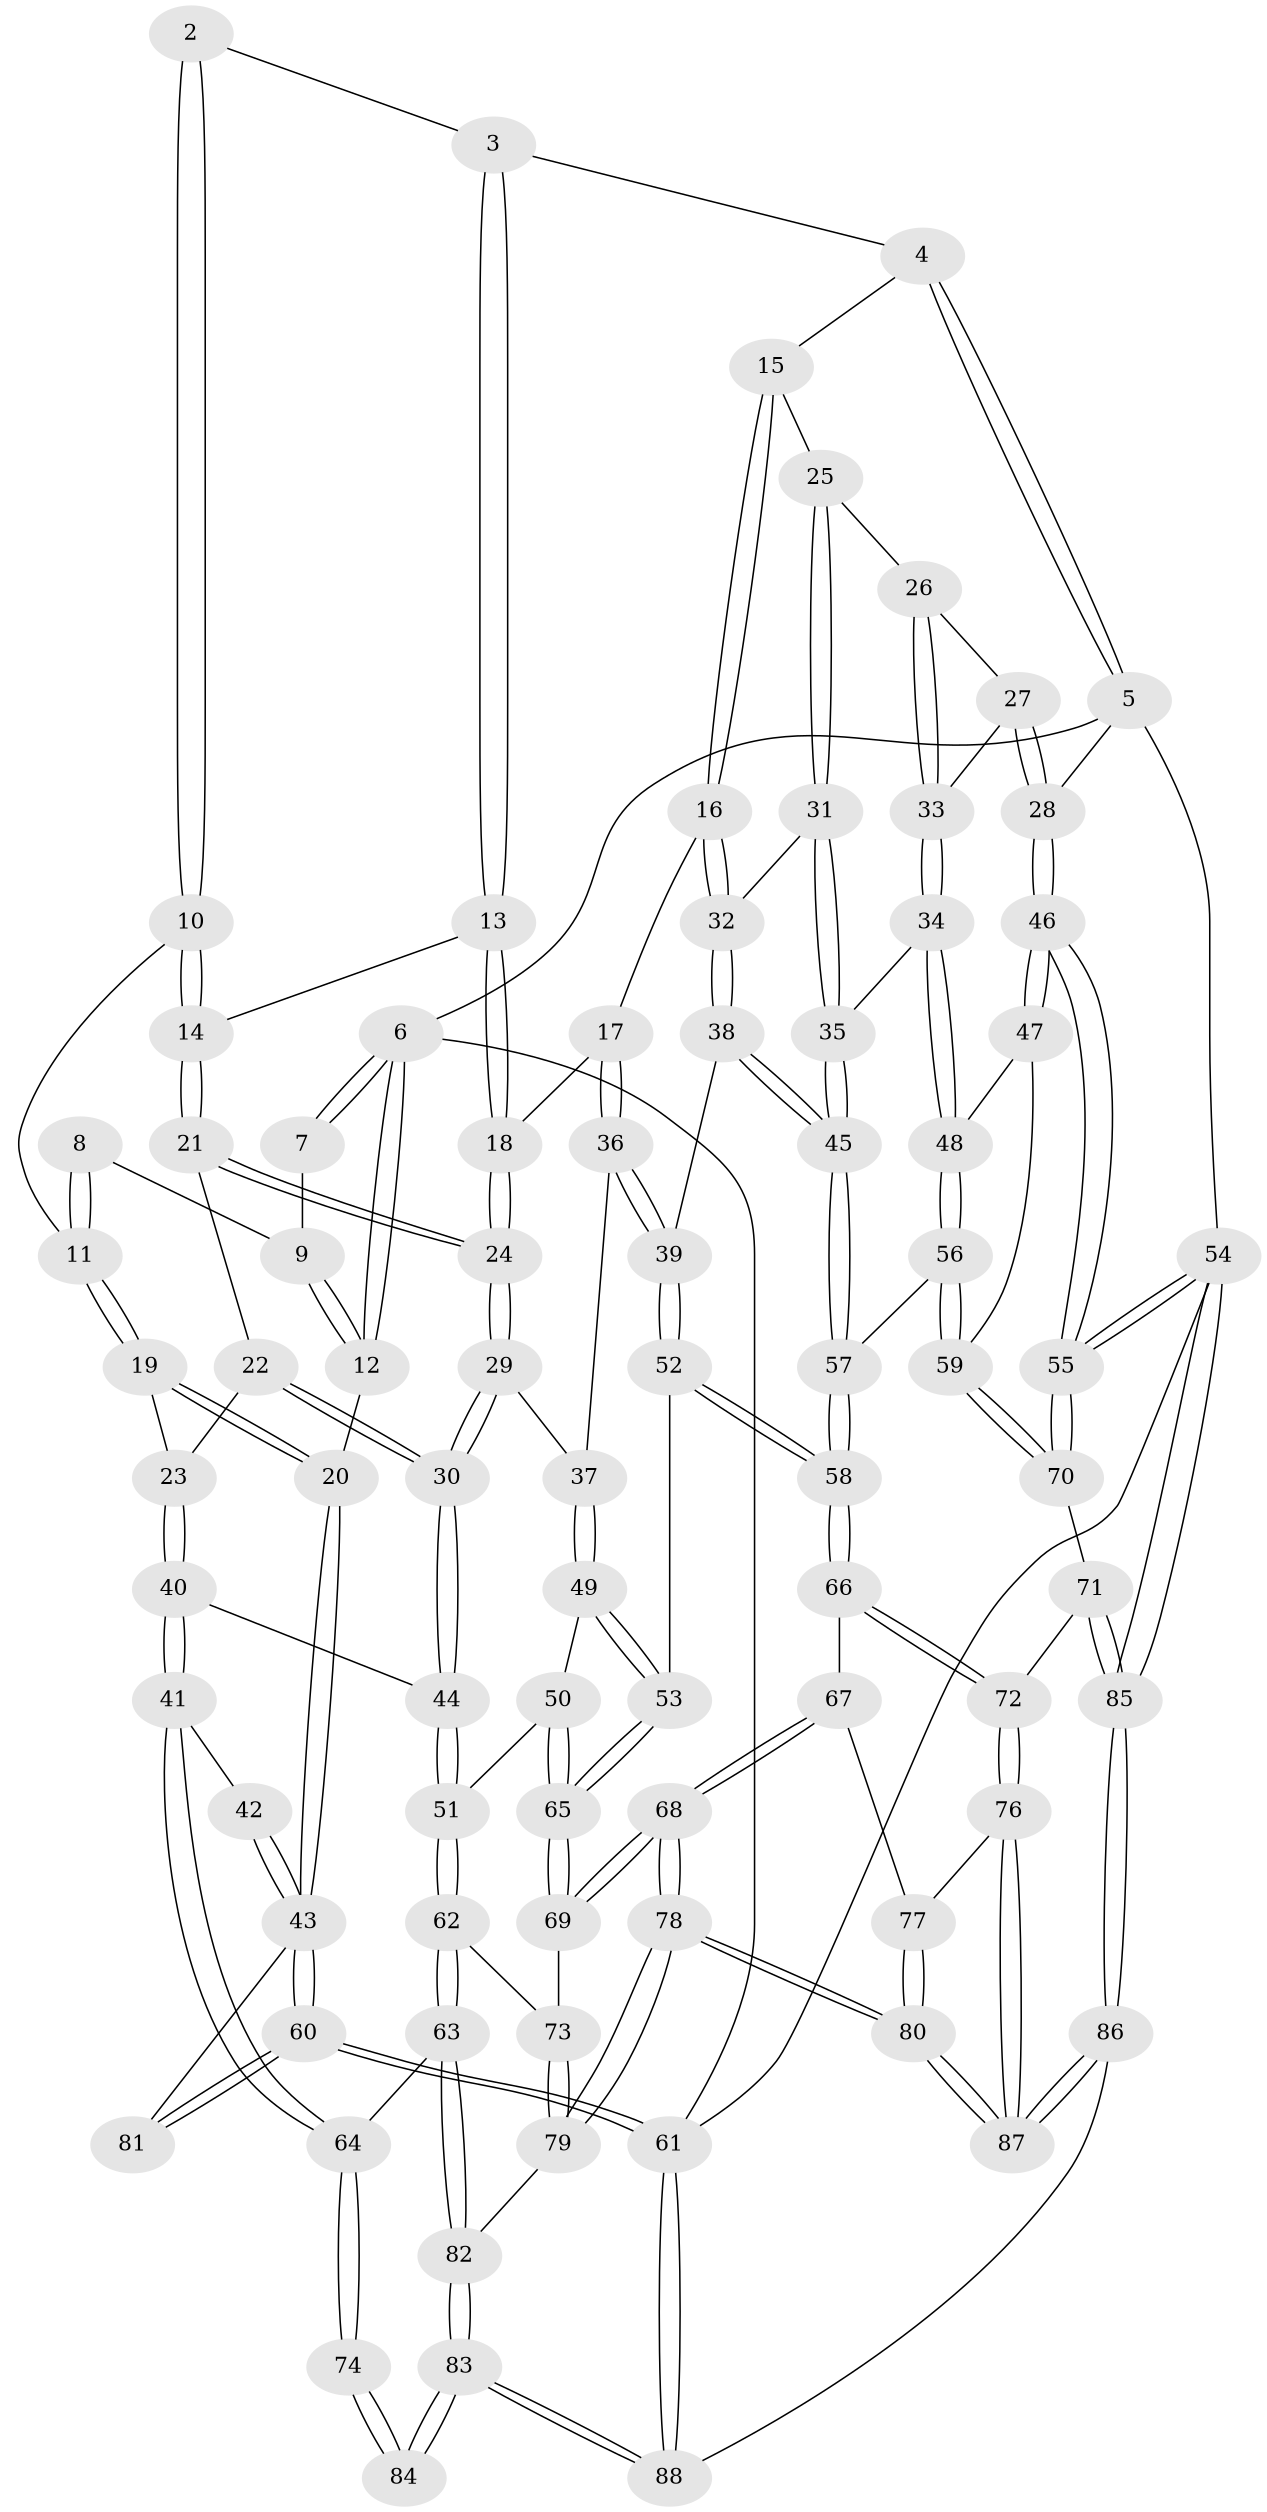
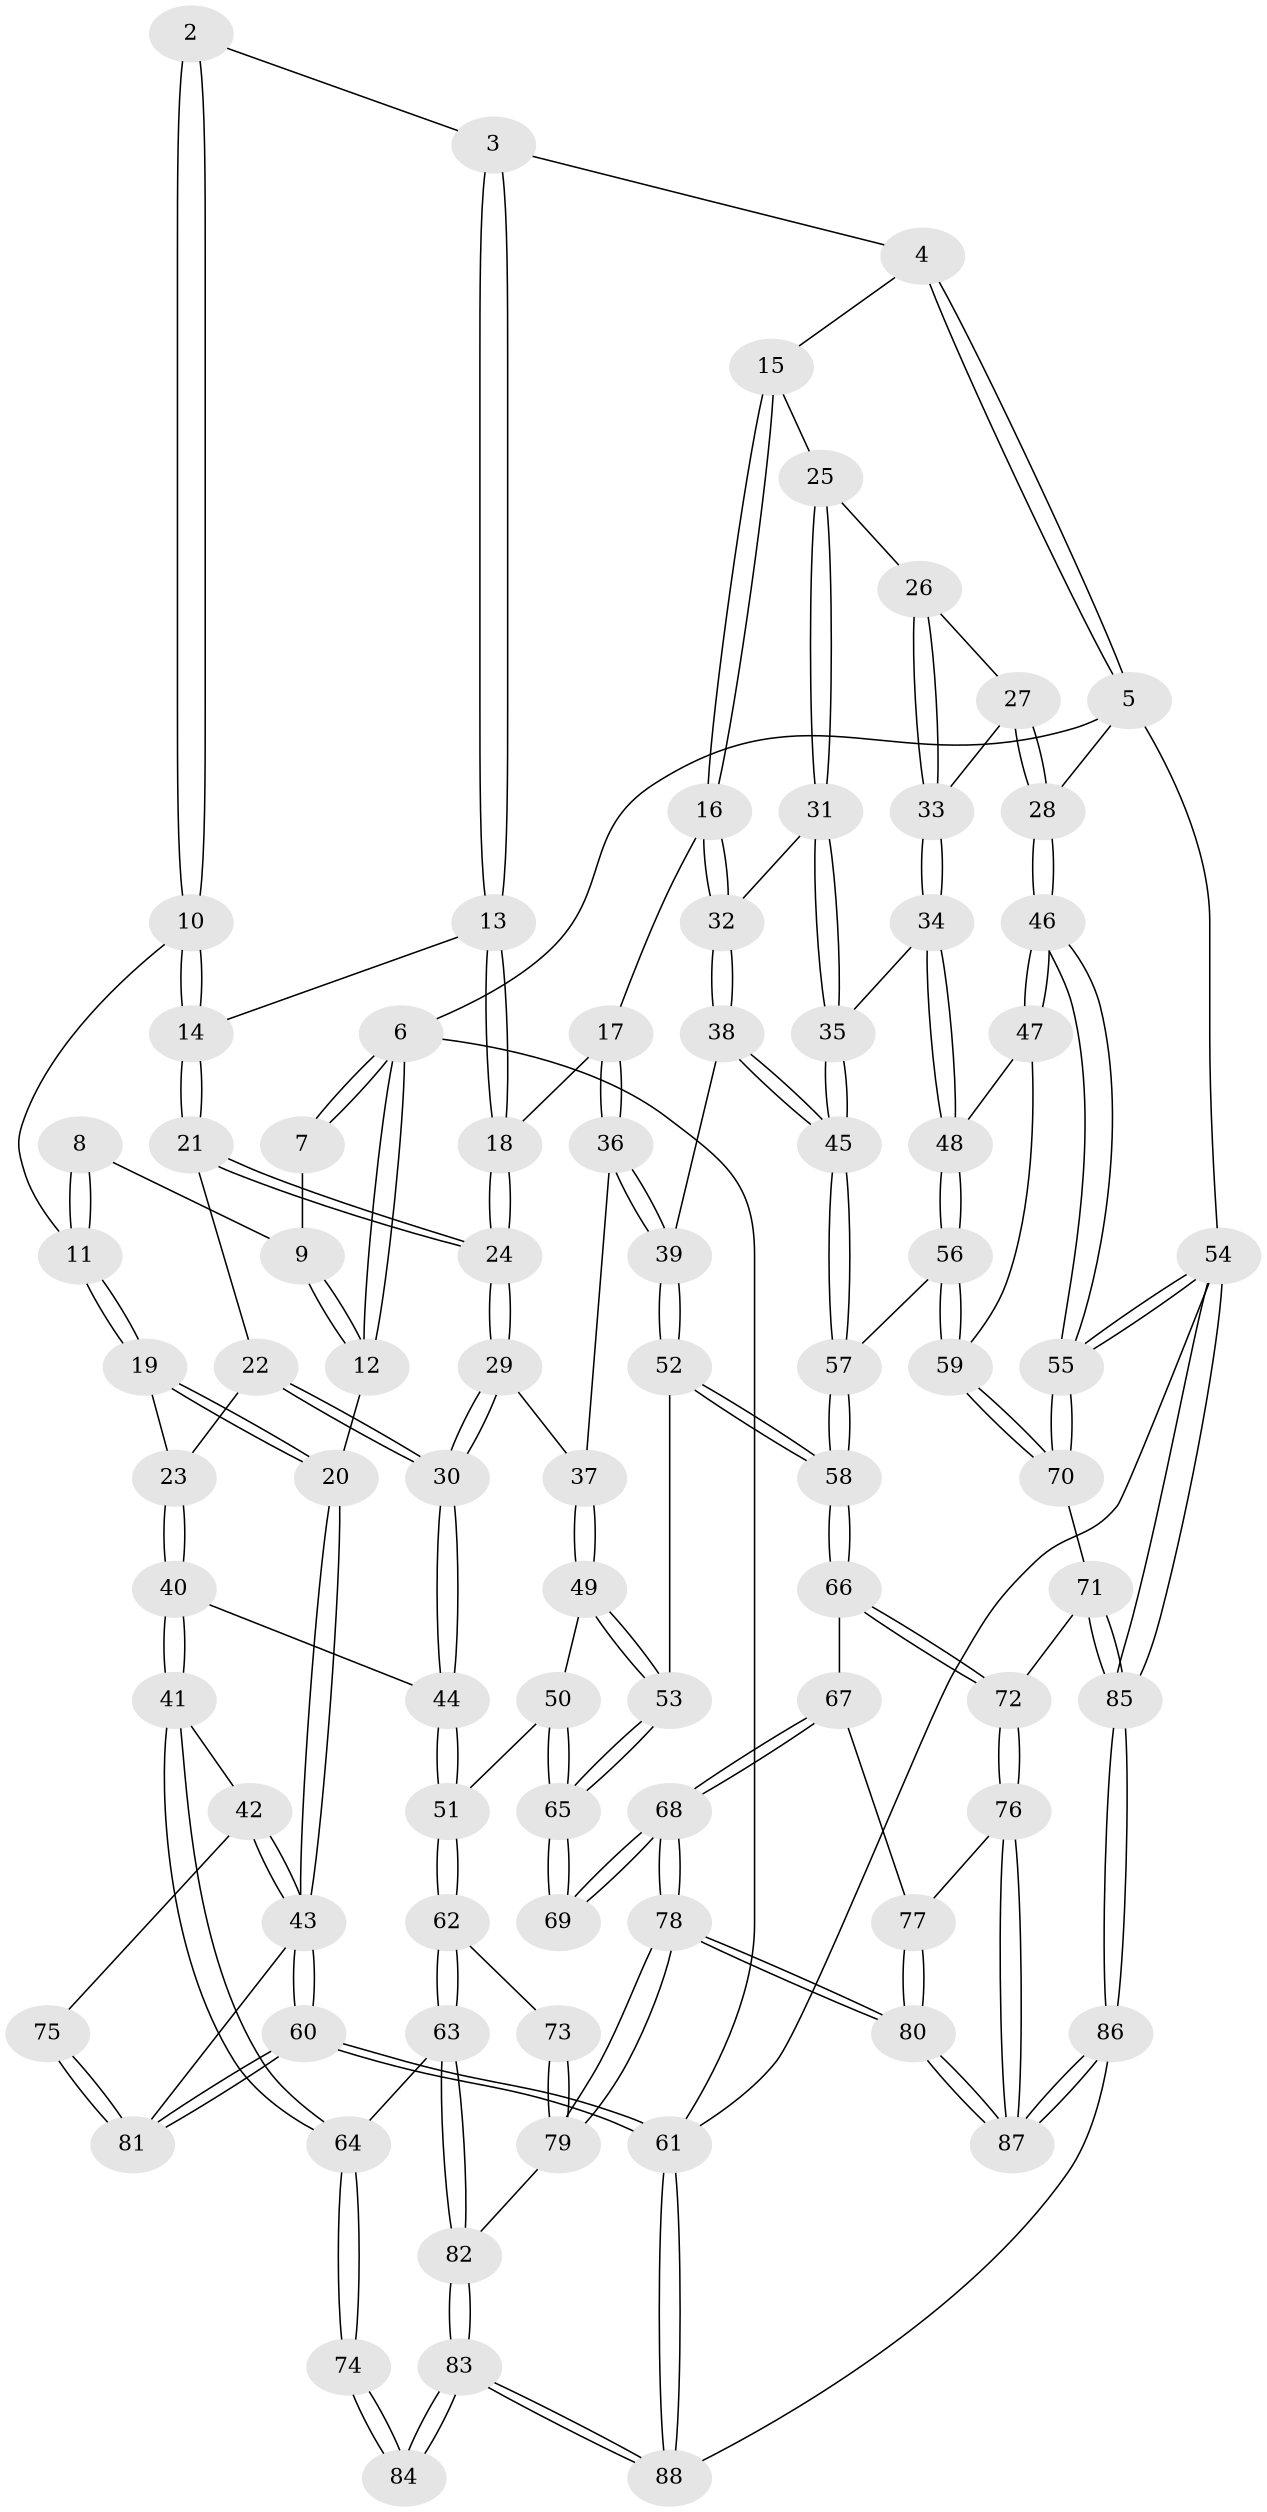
edge "69" -- "73": removed
node "75": added
